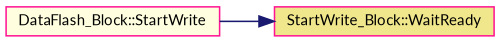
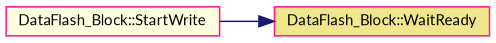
node "StartWrite_Block::WaitReady": label "StartWrite_Block::WaitReady" -> "DataFlash_Block::WaitReady"
